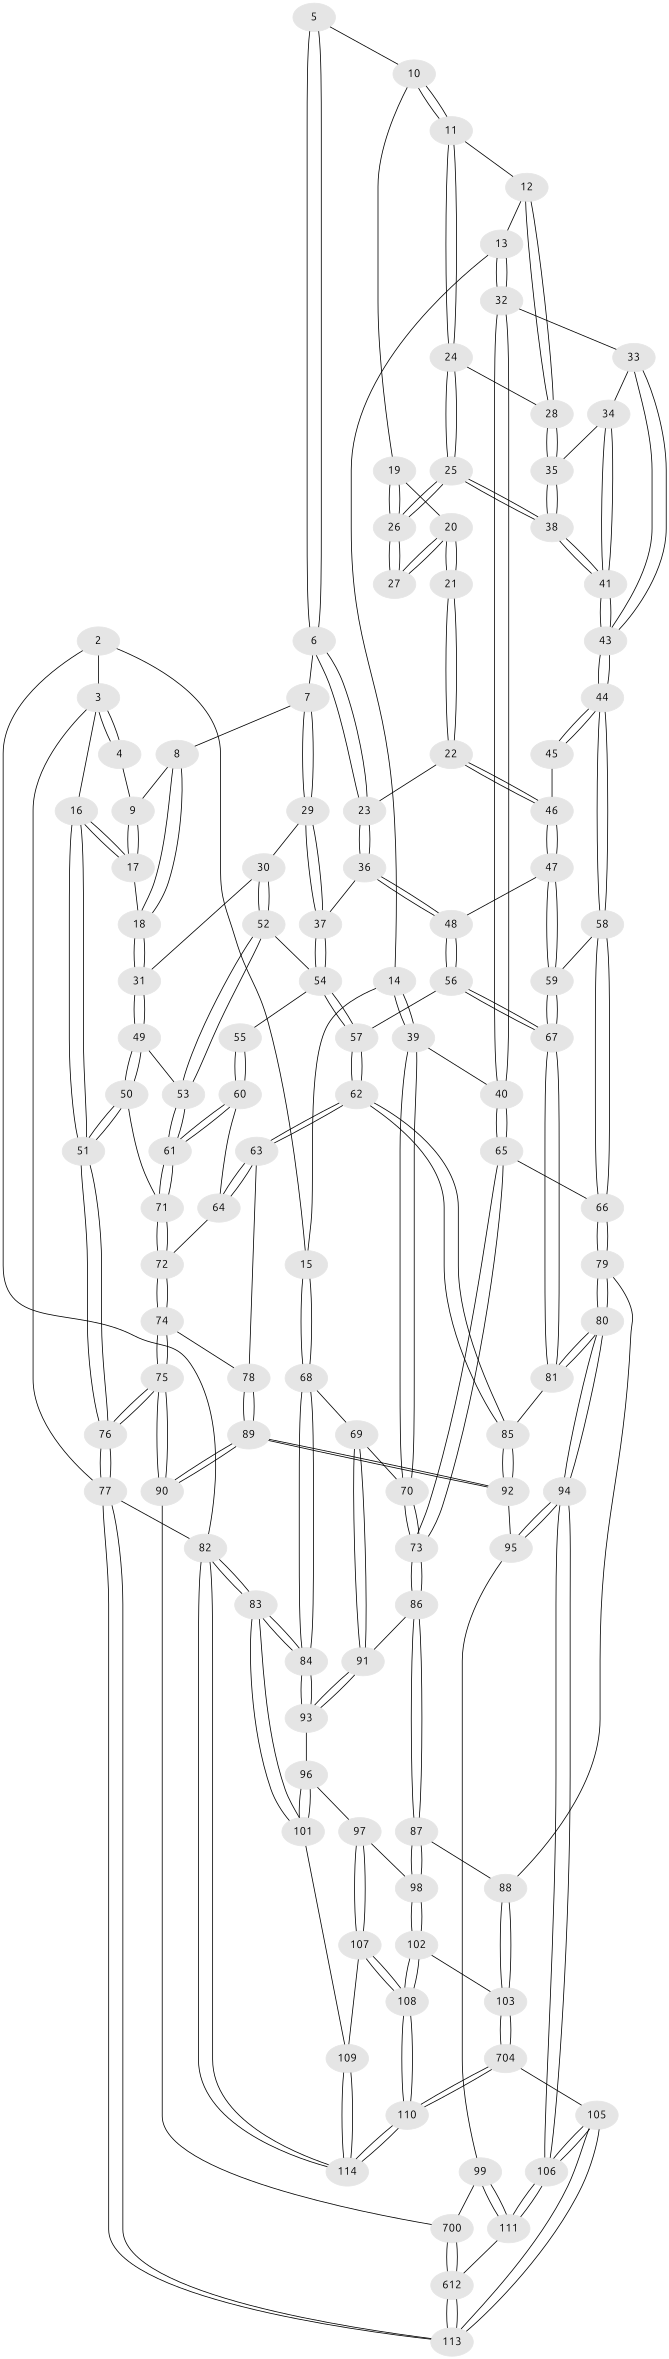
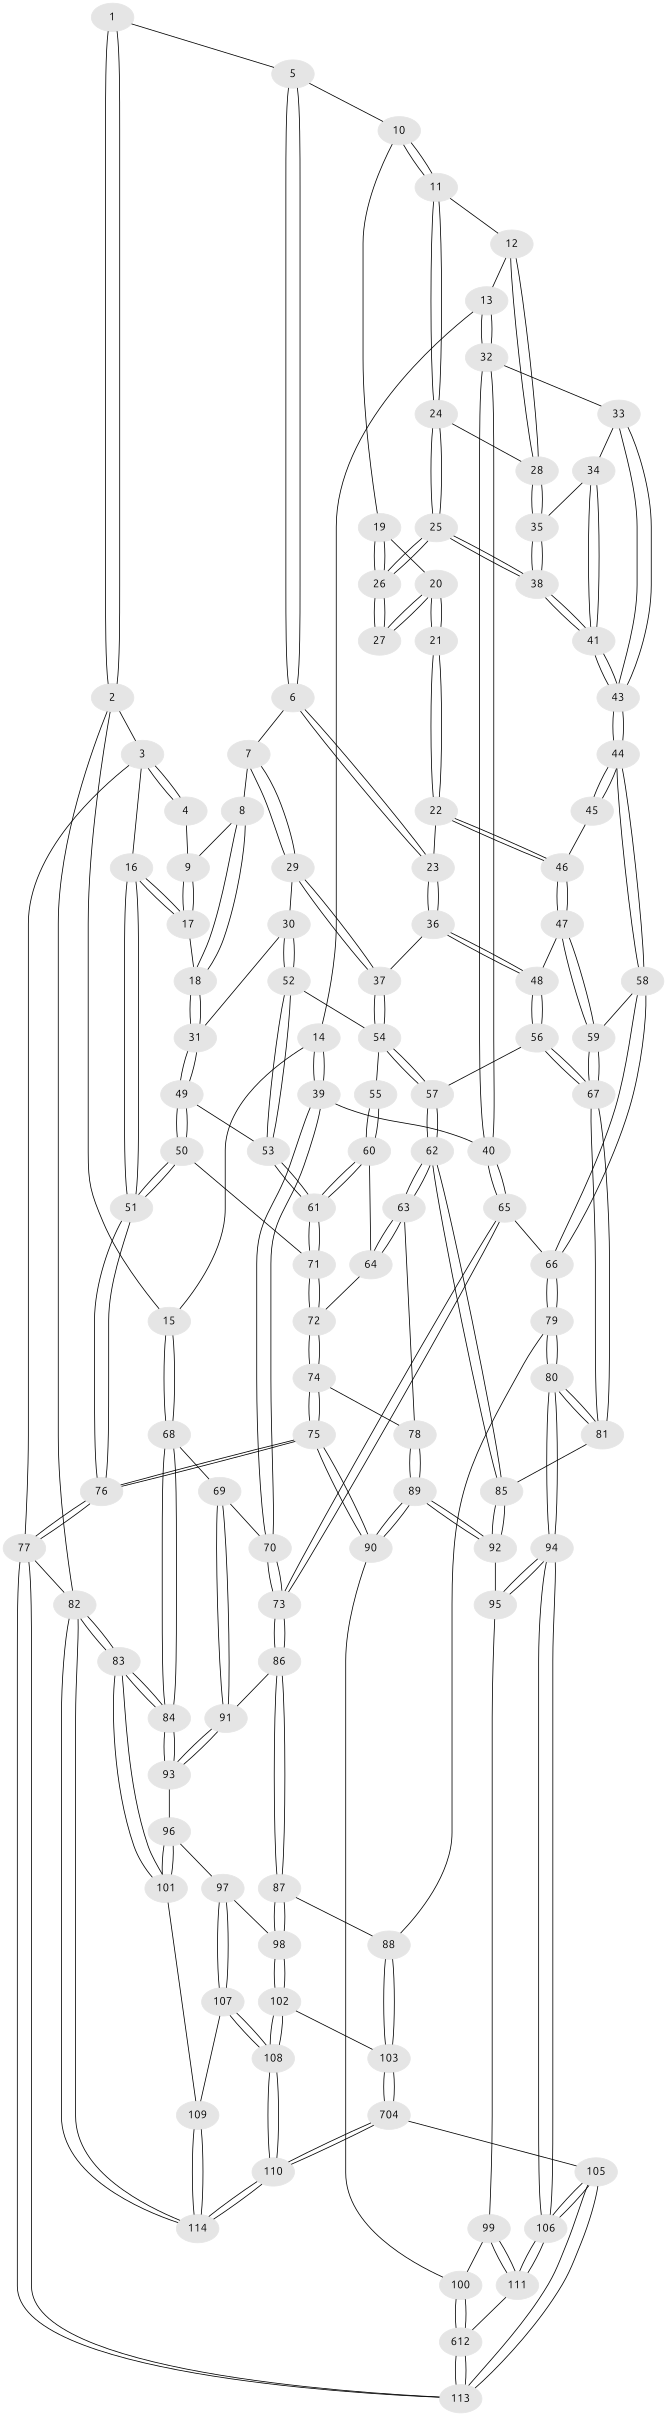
node "1": added
node "700": label "700" -> "100"
